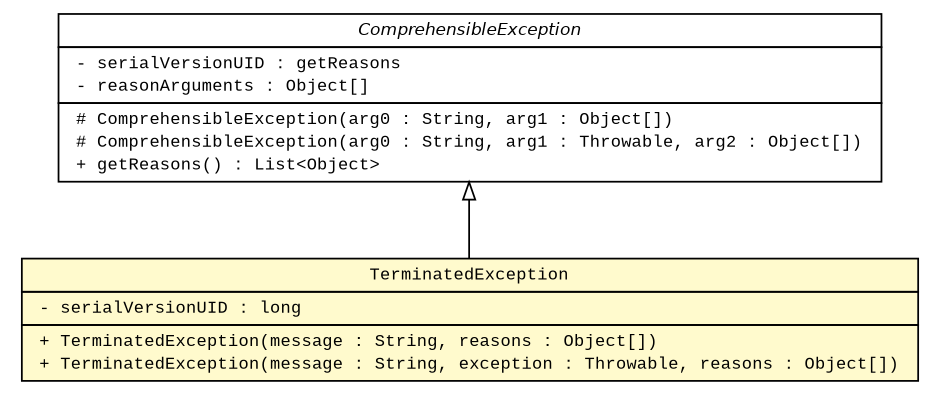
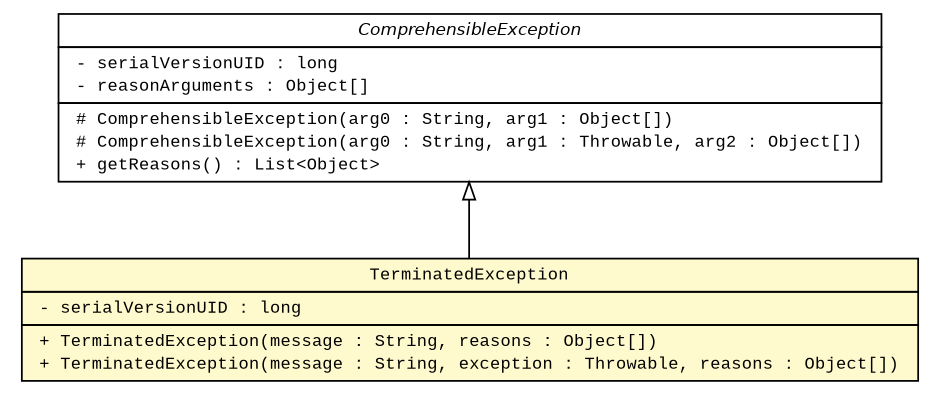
node "ComprehensibleException": text "- serialVersionUID : getReasons" -> "- serialVersionUID : long"
